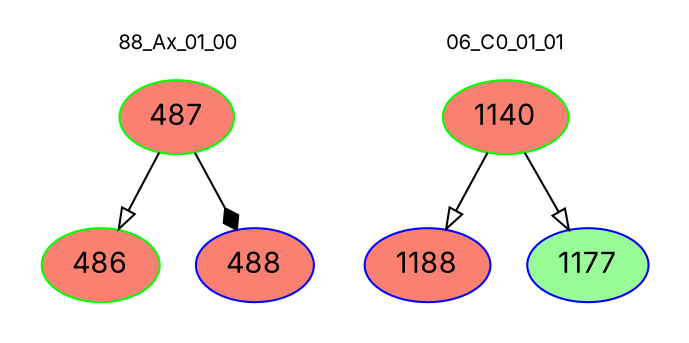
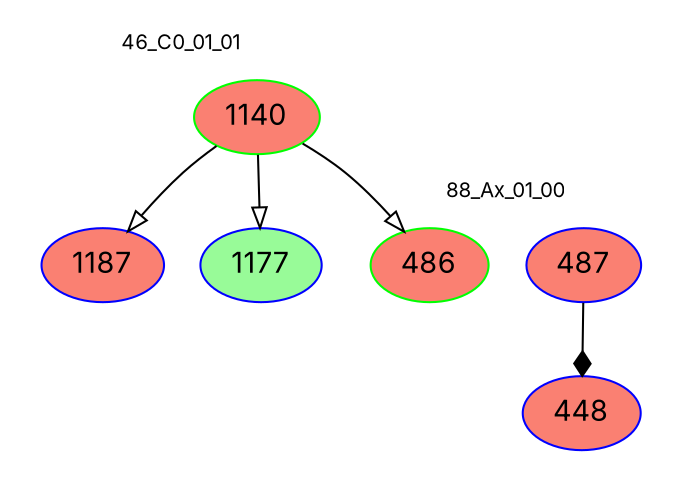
cluster "06_C0_01_01": label "06_C0_01_01" -> "46_C0_01_01"
node "487": color green -> blue
edge "487" -> "486": now "1140" -> "486"
node "488": label "488" -> "448"
node "1188": label "1188" -> "1187"
